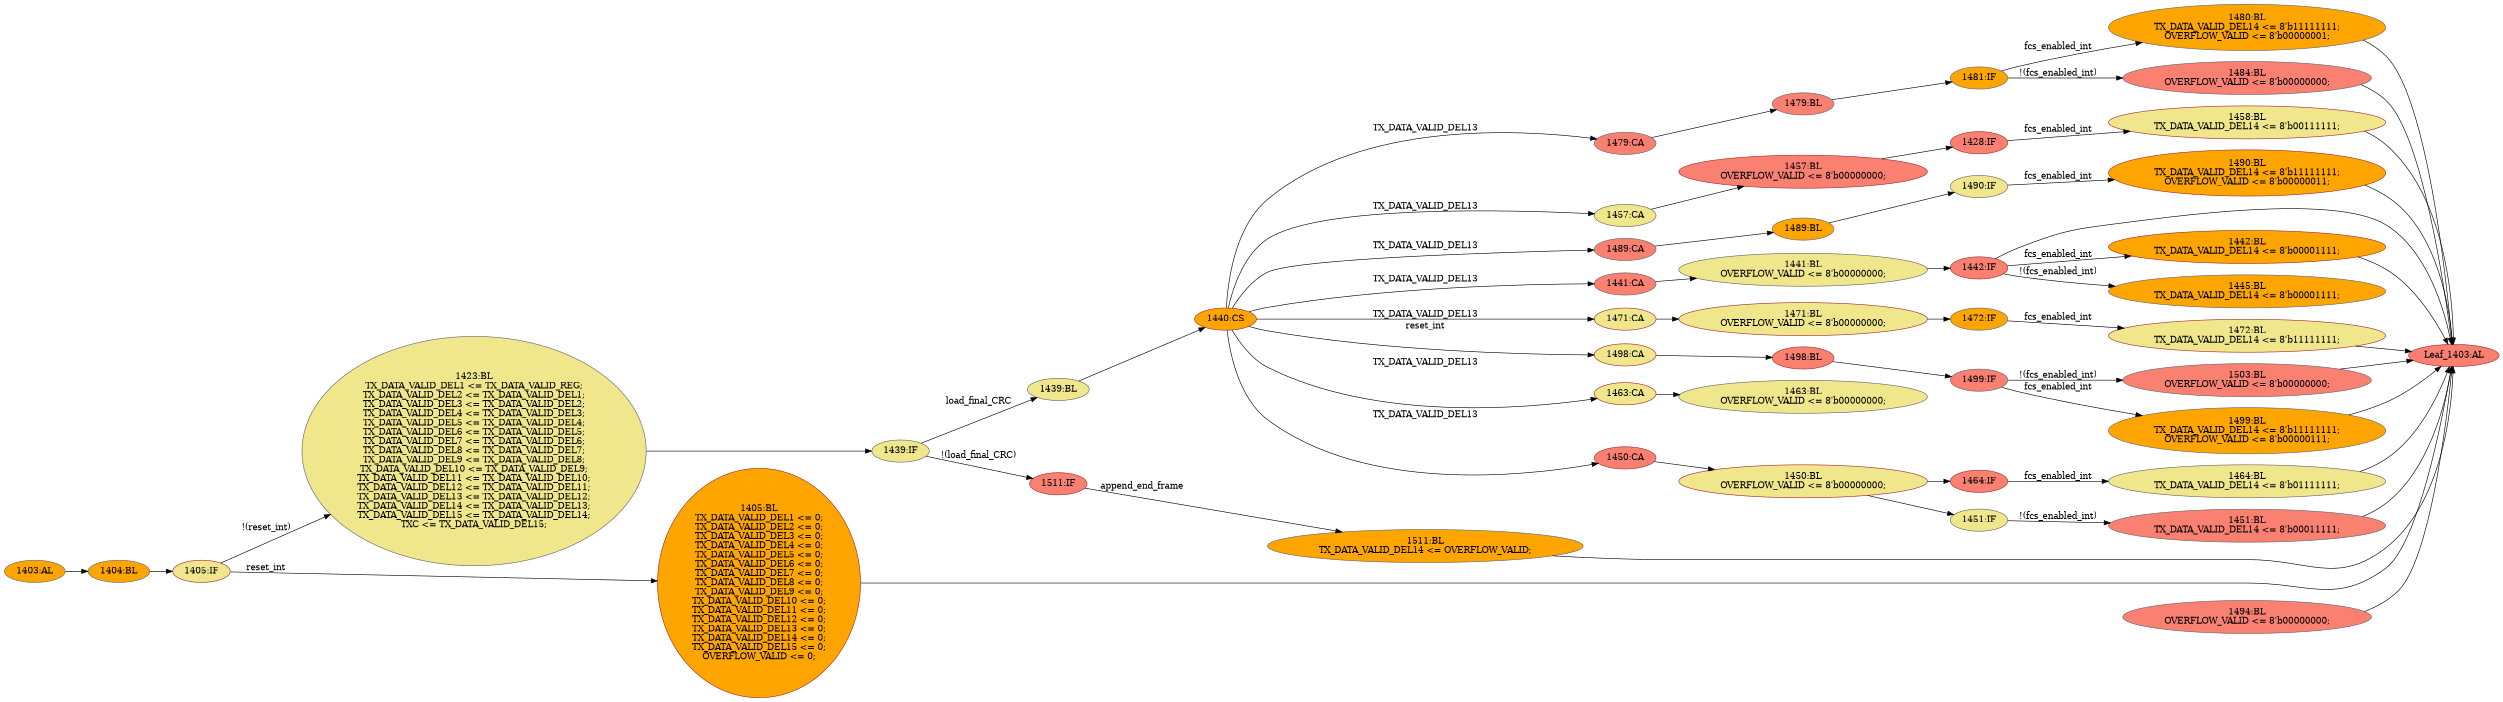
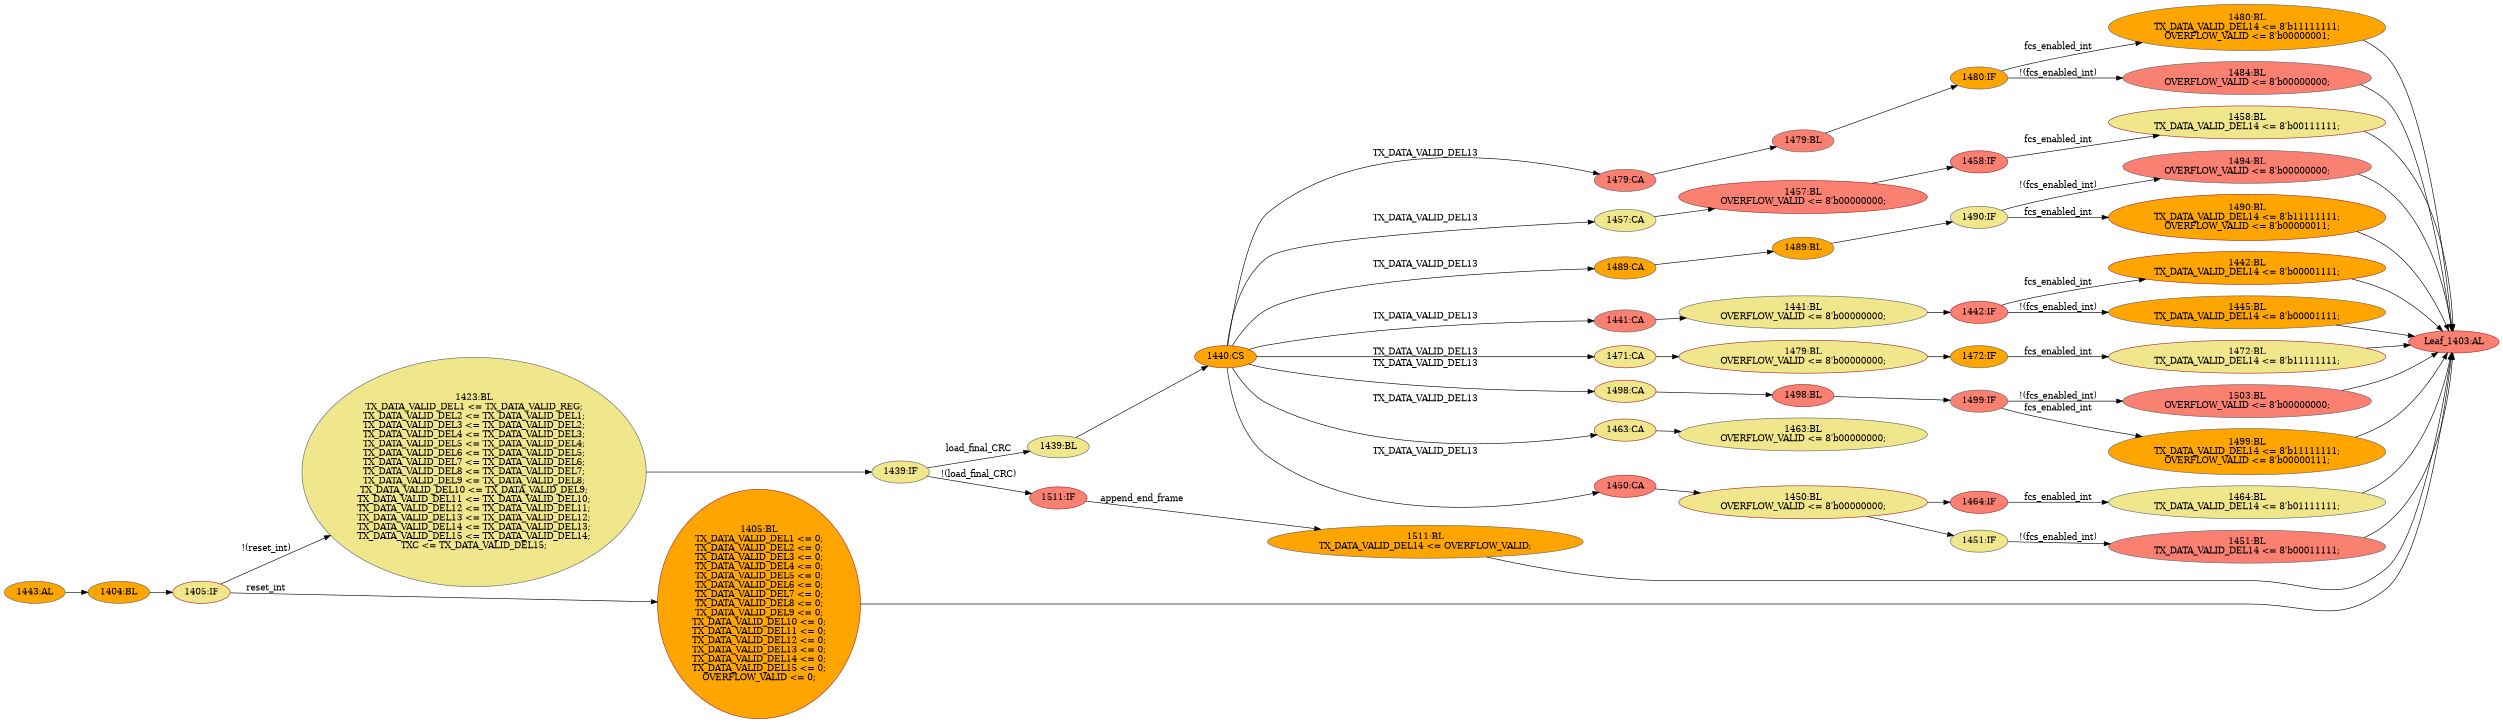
node "1481:IF": label "1481:IF" -> "1480:IF"
node "1428:IF": label "1428:IF" -> "1458:IF"
edge "1490:IF" -> "1494:BL OVERFLOW_VALID <= 8'b00000000;": added, label "!(fcs_enabled_int)"
edge "1442:IF" -> "Leaf_1403:AL": now "1445:BL TX_DATA_VALID_DEL14 <= 8'b00001111;" -> "Leaf_1403:AL"
node "1489:CA": fillcolor salmon -> orange
node "1471:BL OVERFLOW_VALID <= 8'b00000000;": label "1471:BL OVERFLOW_VALID <= 8'b00000000;" -> "1479:BL OVERFLOW_VALID <= 8'b00000000;"
edge "1440:CS" -> "1498:CA": label "reset_int" -> "TX_DATA_VALID_DEL13"
node "1403:AL": label "1403:AL" -> "1443:AL"
